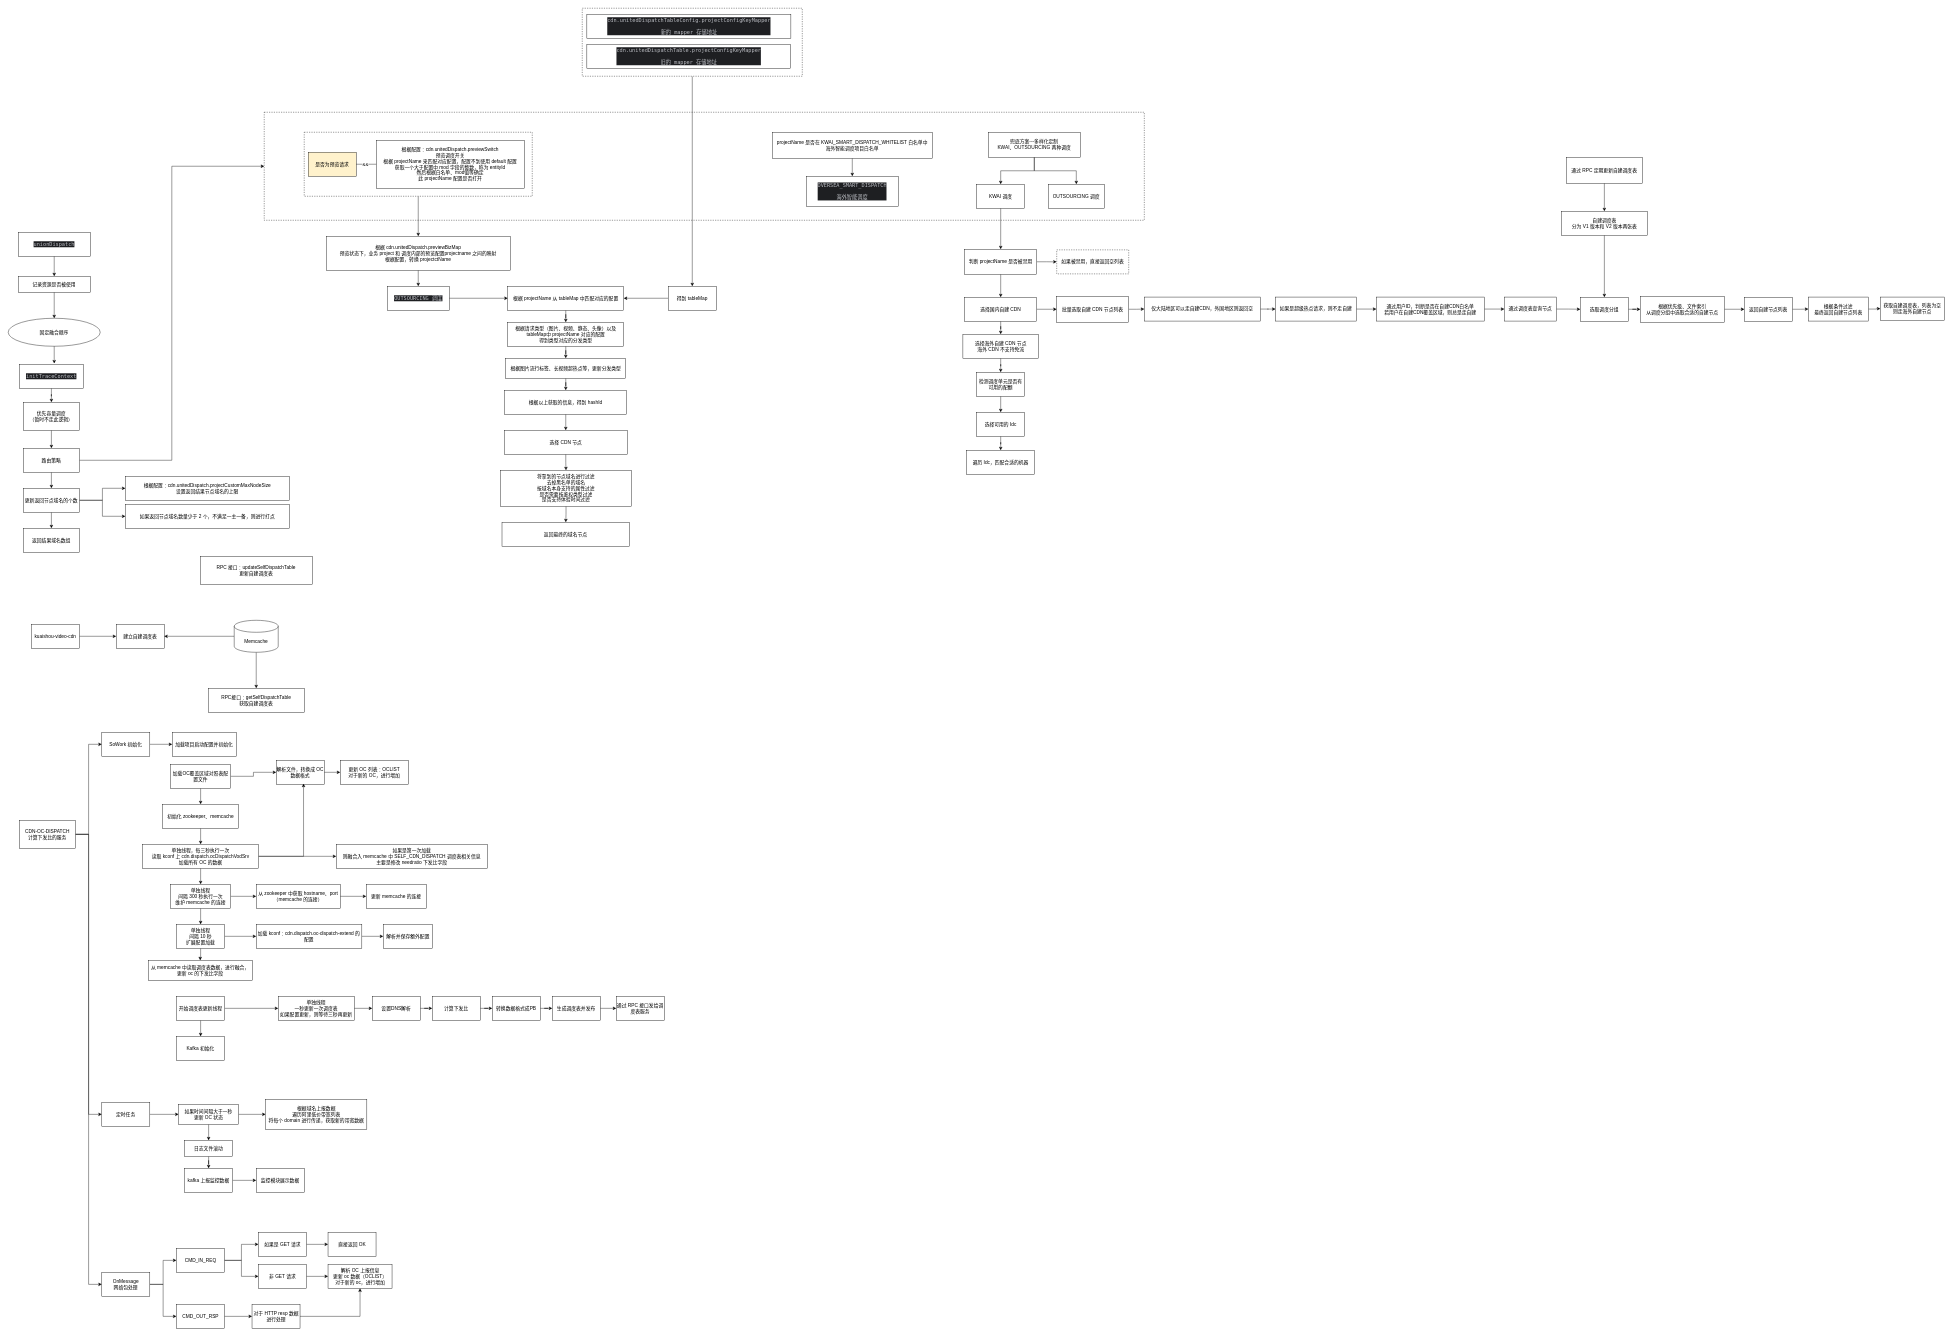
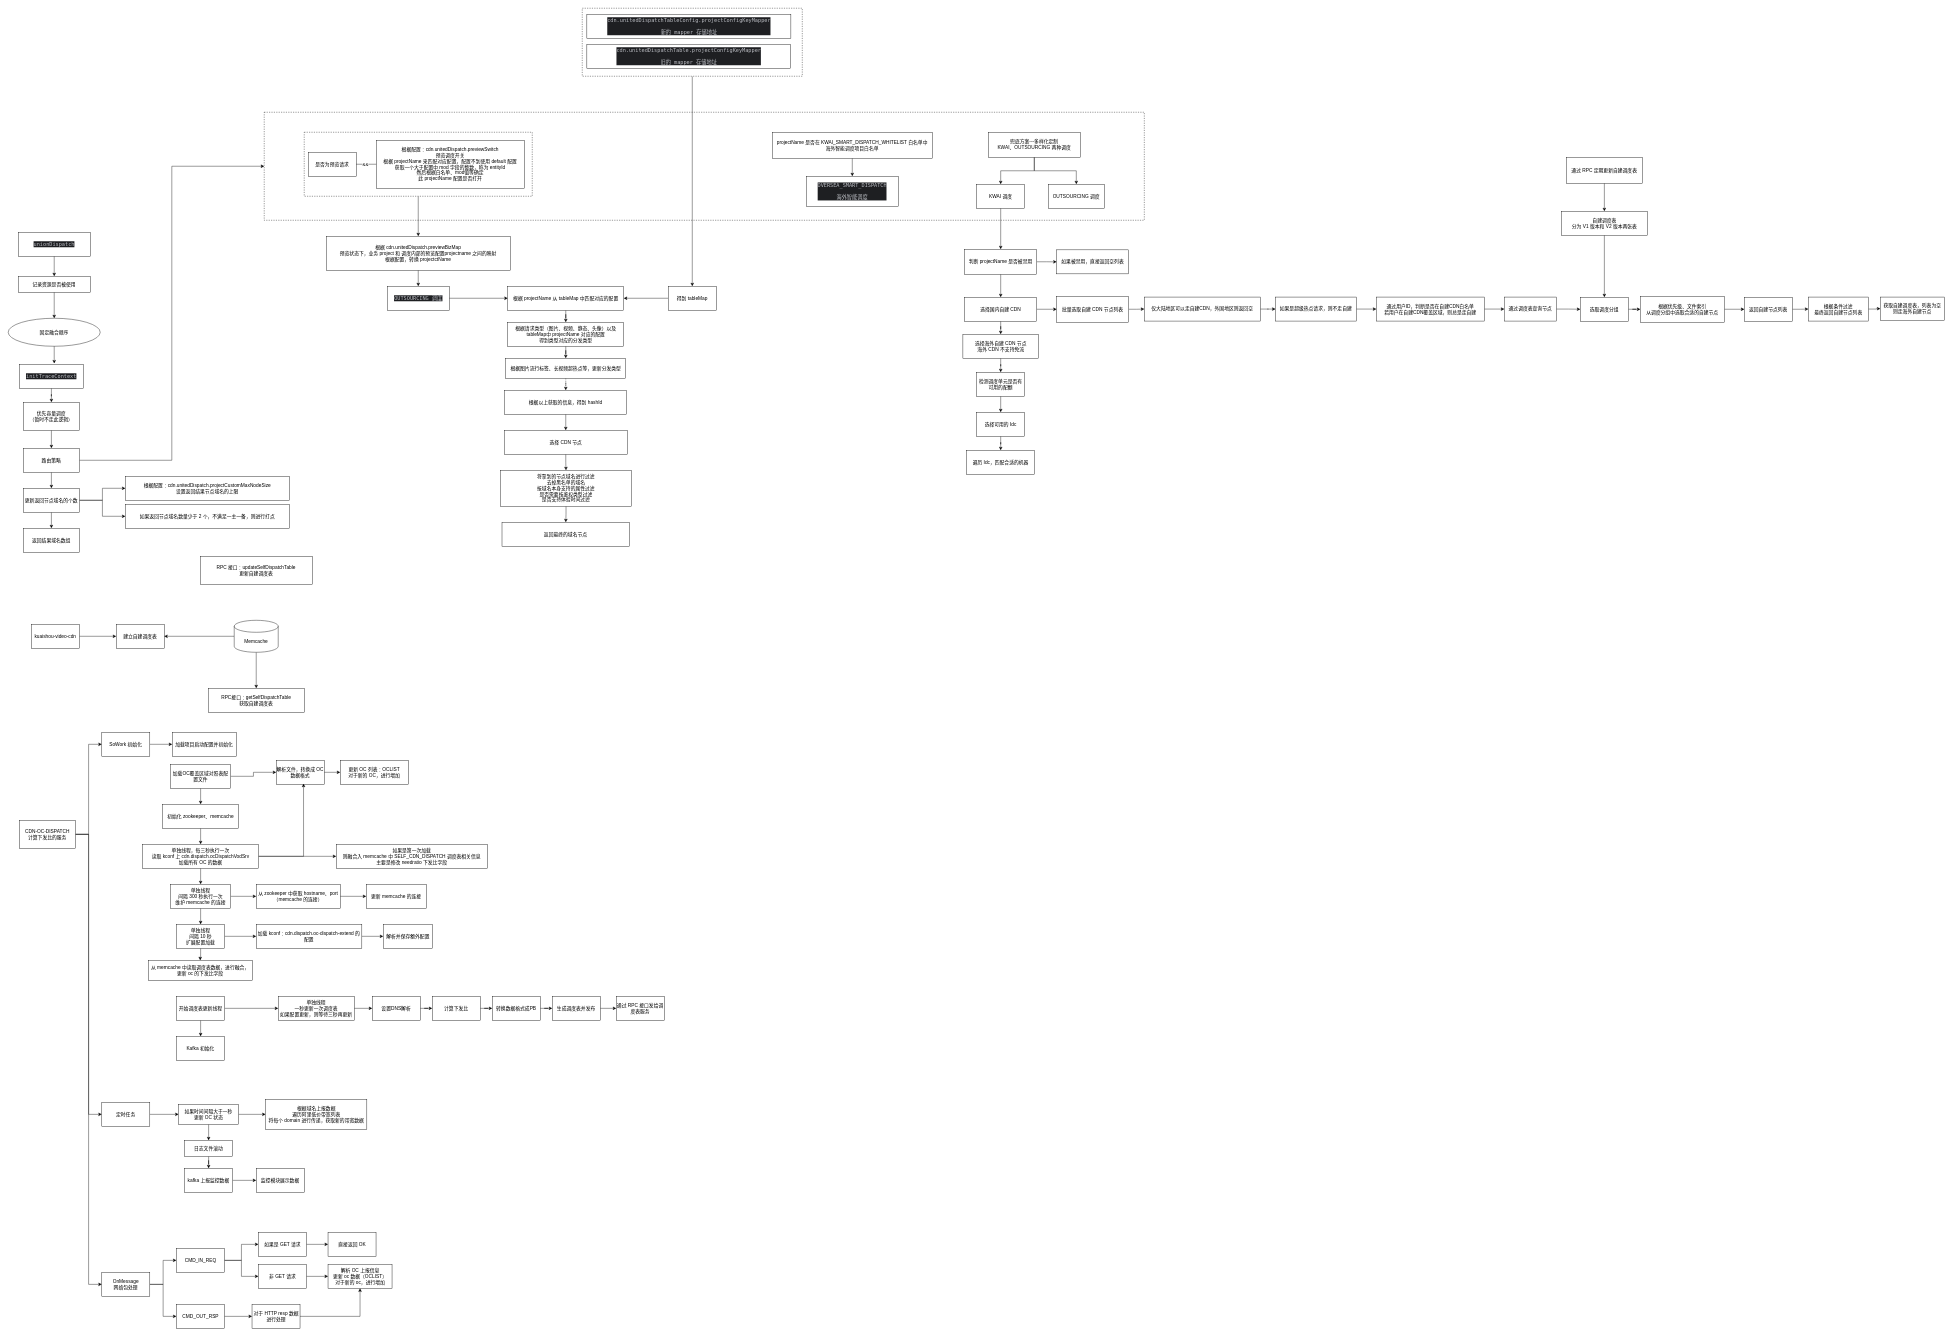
node "是否为预览请求": fillcolor #fff2cc -> #ffffff
node "如果被禁用，直接返回空列表": style dashed -> solid
edge "根据图片流行标签、长视频超热点等，更新分发类型" -> "根据以上获取的信息，得到 hashId": style solid -> dashed
